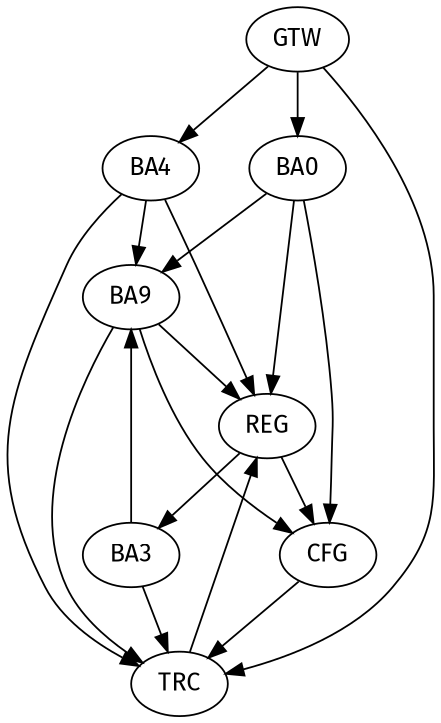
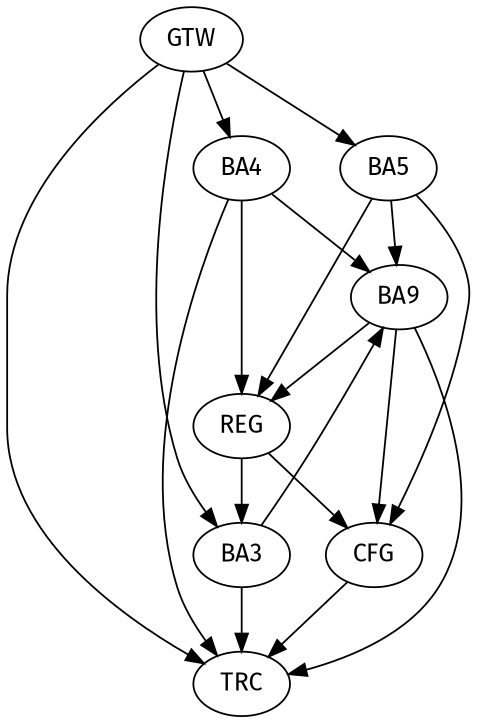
node "BA0": label "BA0" -> "BA5"
edge "GTW" -> "BA3": added
edge "TRC" -> "REG": removed
